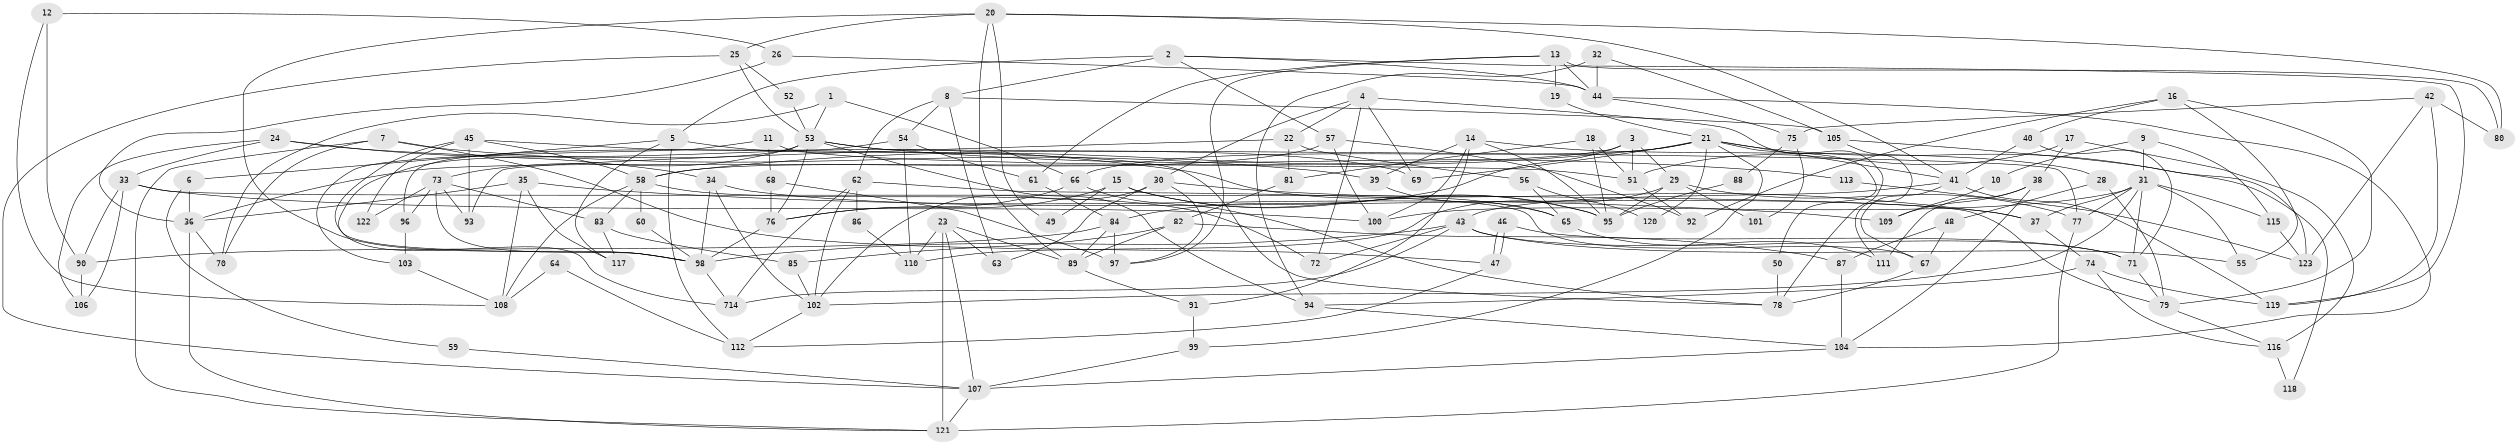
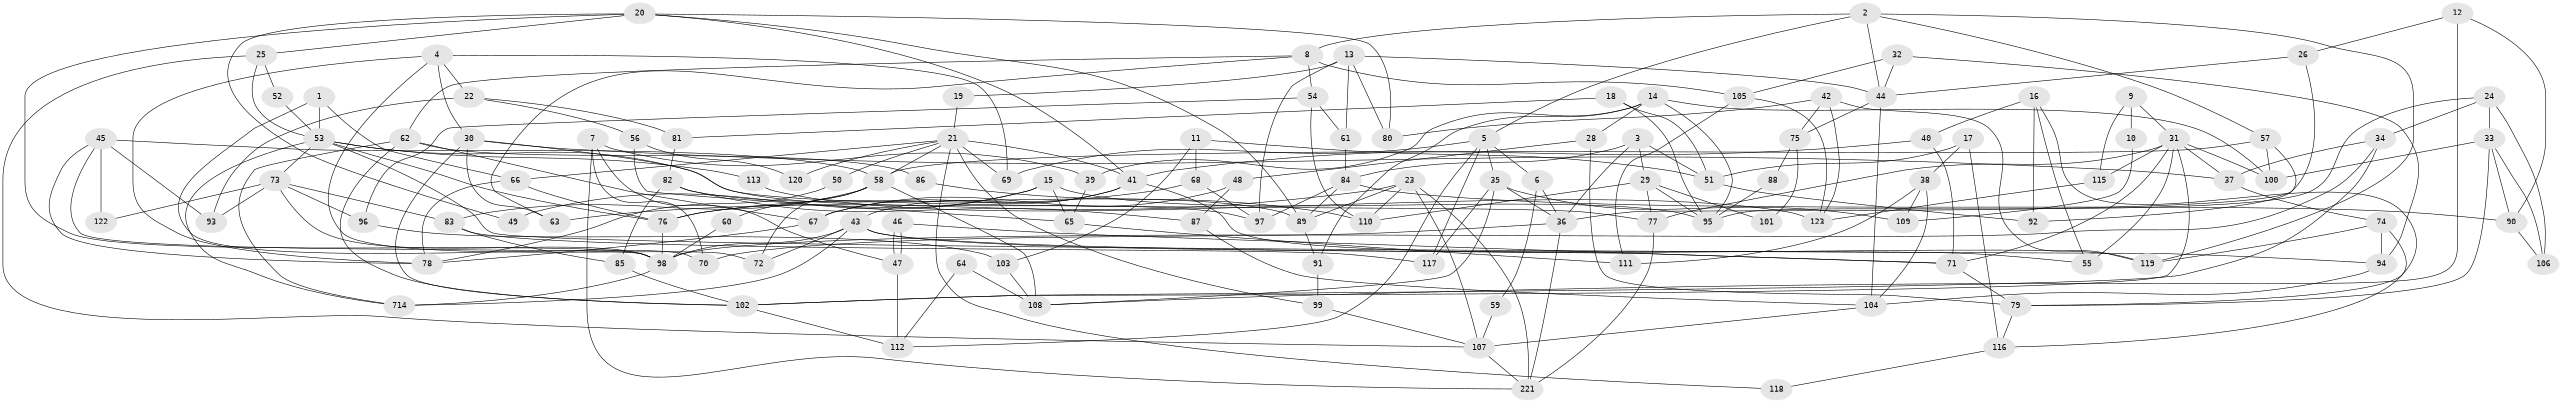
edge "5" -- "35": added
node "121": label "121" -> "221"
